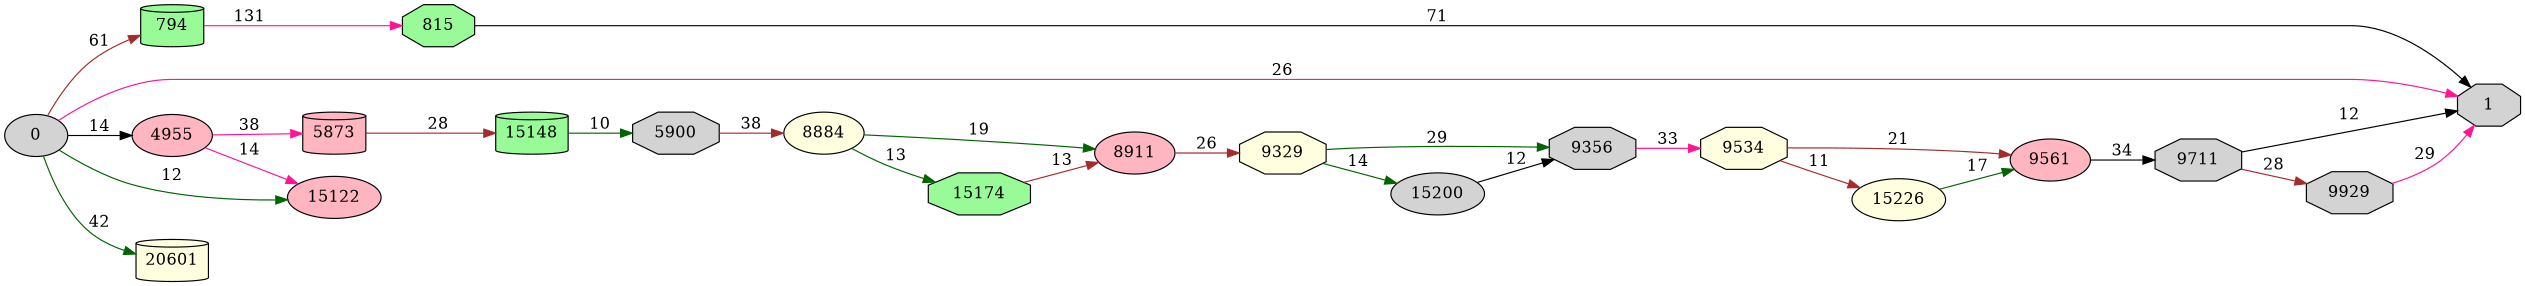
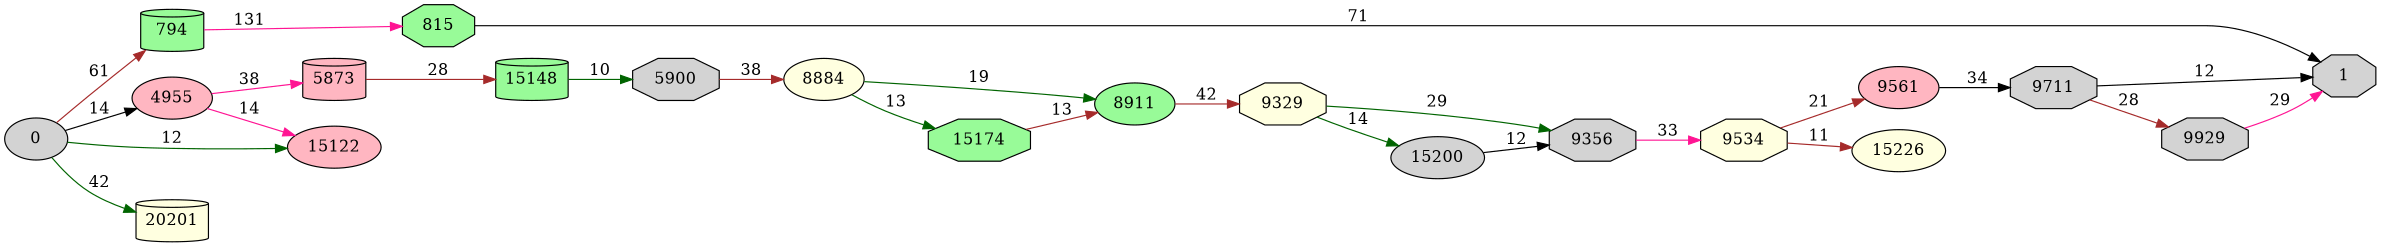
edge "0" -> "1": removed, label "26"
edge "8911" -> "9329": label "26" -> "42"
node "8911": fillcolor lightpink -> palegreen
edge "15226" -> "9561": removed, label "17"
node "20601": label "20601" -> "20201"
